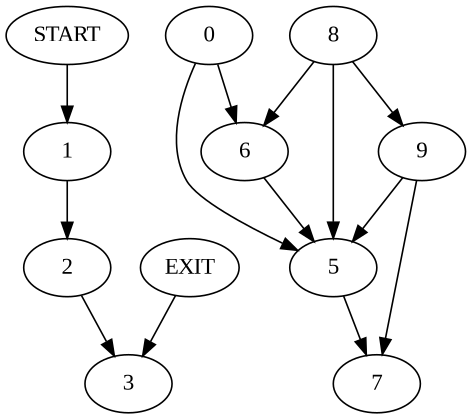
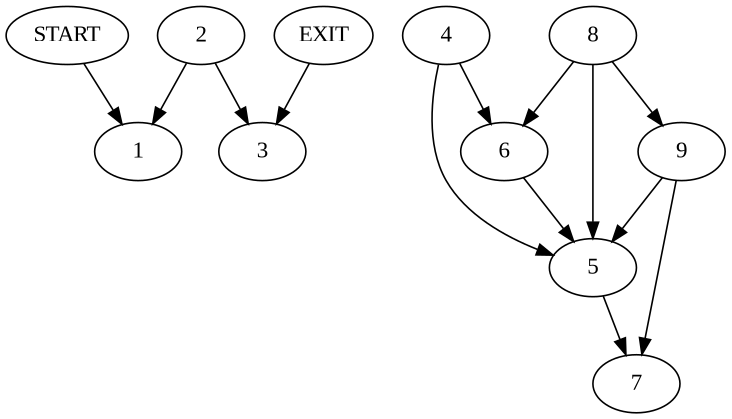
node "0": label "0" -> "4"
edge "1" -> "2": reversed
